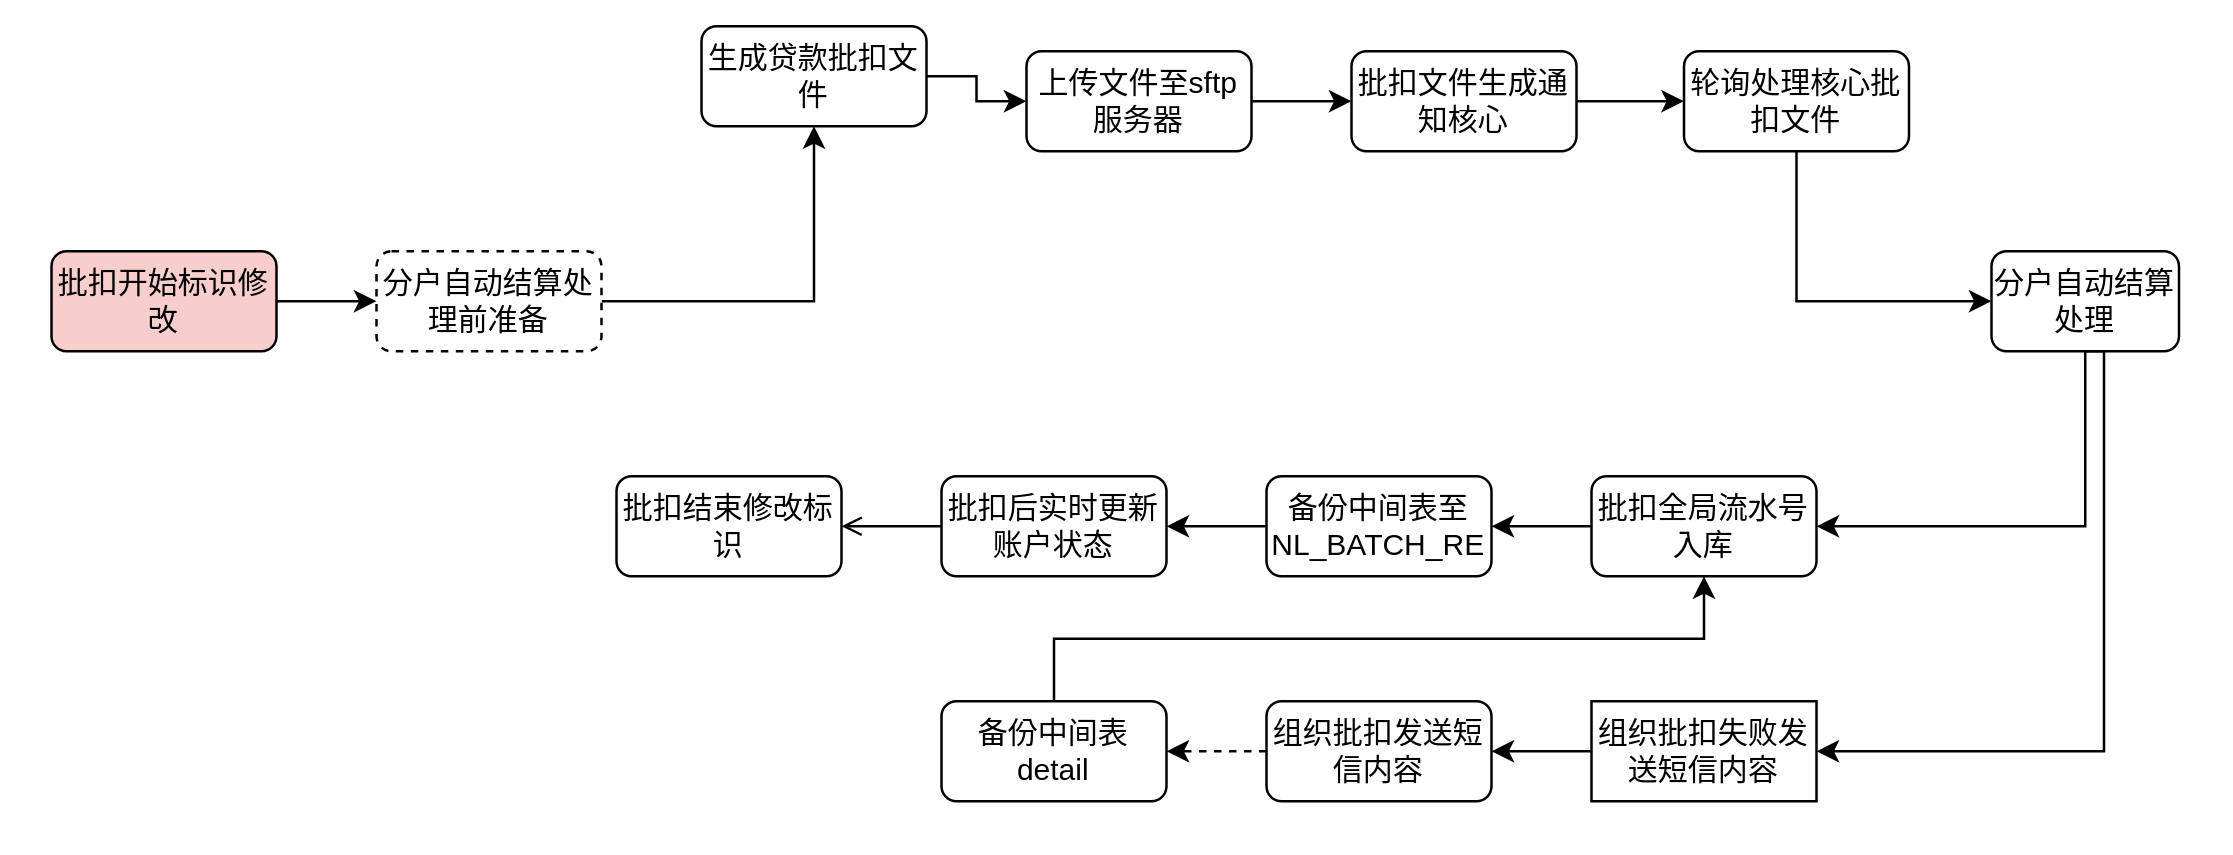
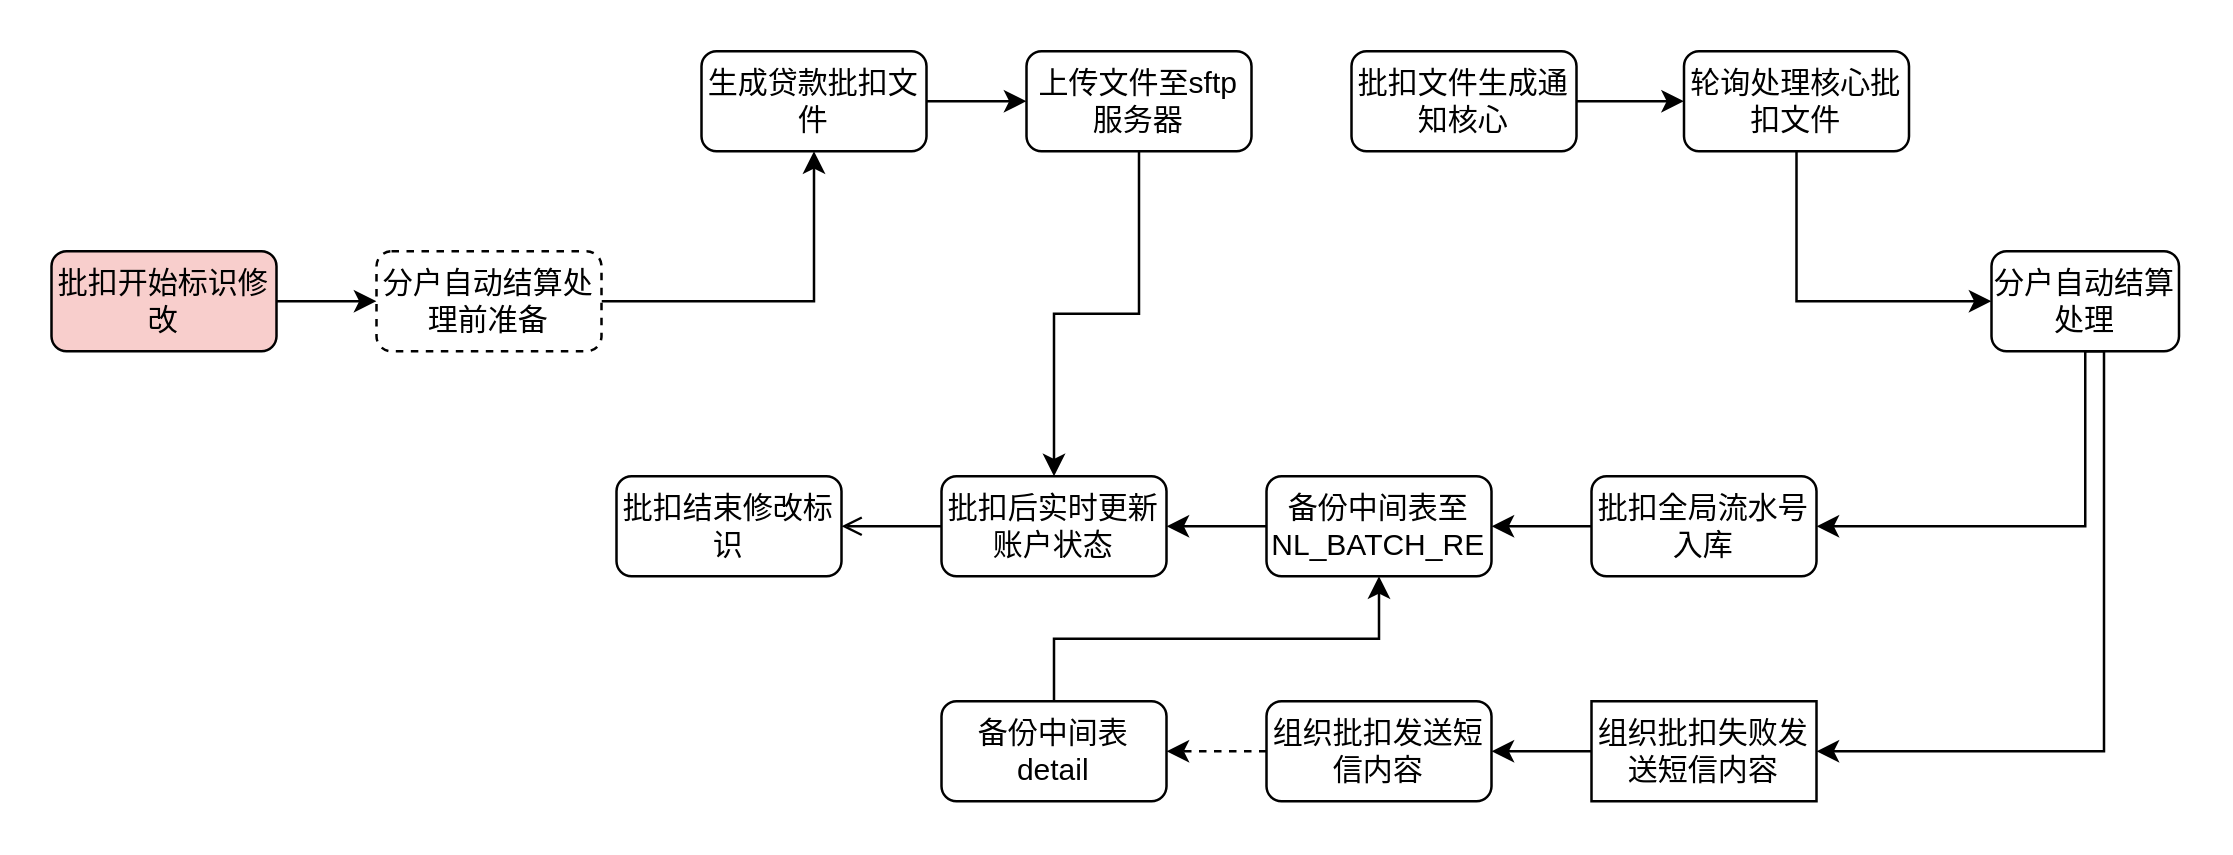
node "生成贷款批扣文件": moved (814, 76) -> (814, 101)
edge "上传文件至sftp服务器" -> "批扣文件生成通知核心": now "上传文件至sftp服务器" -> "批扣后实时更新账户状态"
edge "备份中间表detail" -> "批扣全局流水号入库": now "备份中间表detail" -> "备份中间表至 NL_BATCH_RE"
